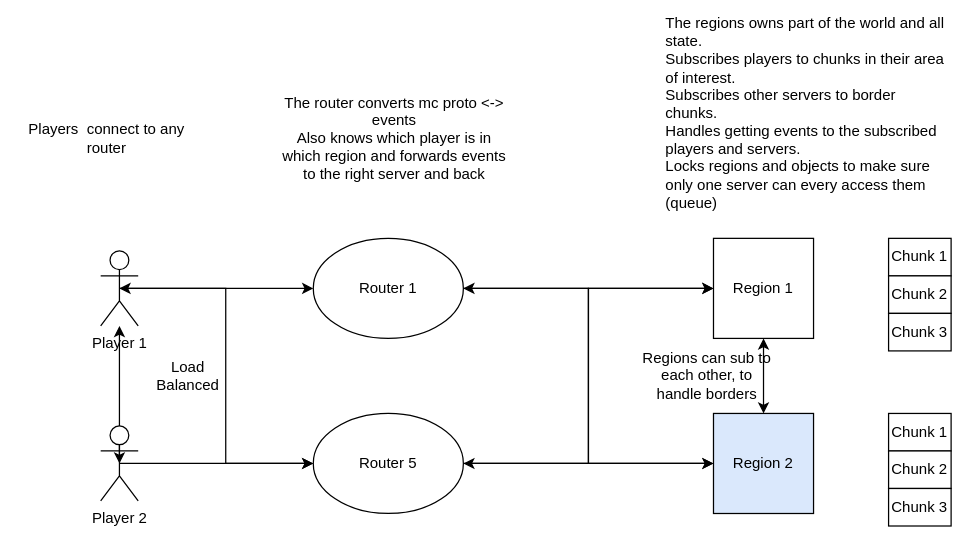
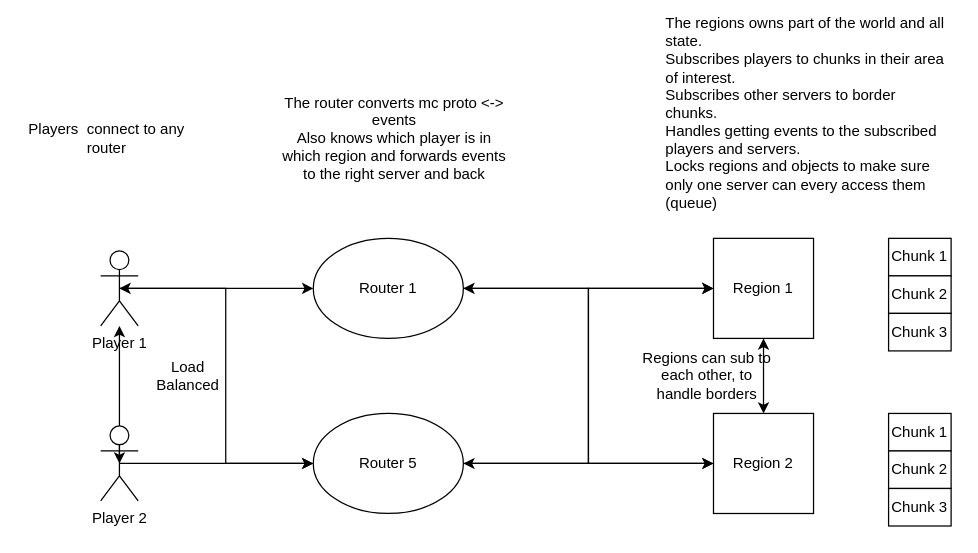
node "Region 2": fillcolor #dae8fc -> #ffffff
